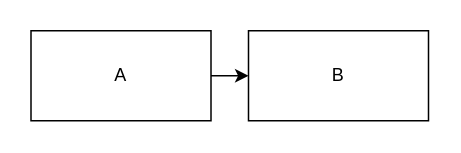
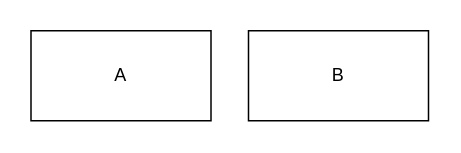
edge "A" -> "B": removed
